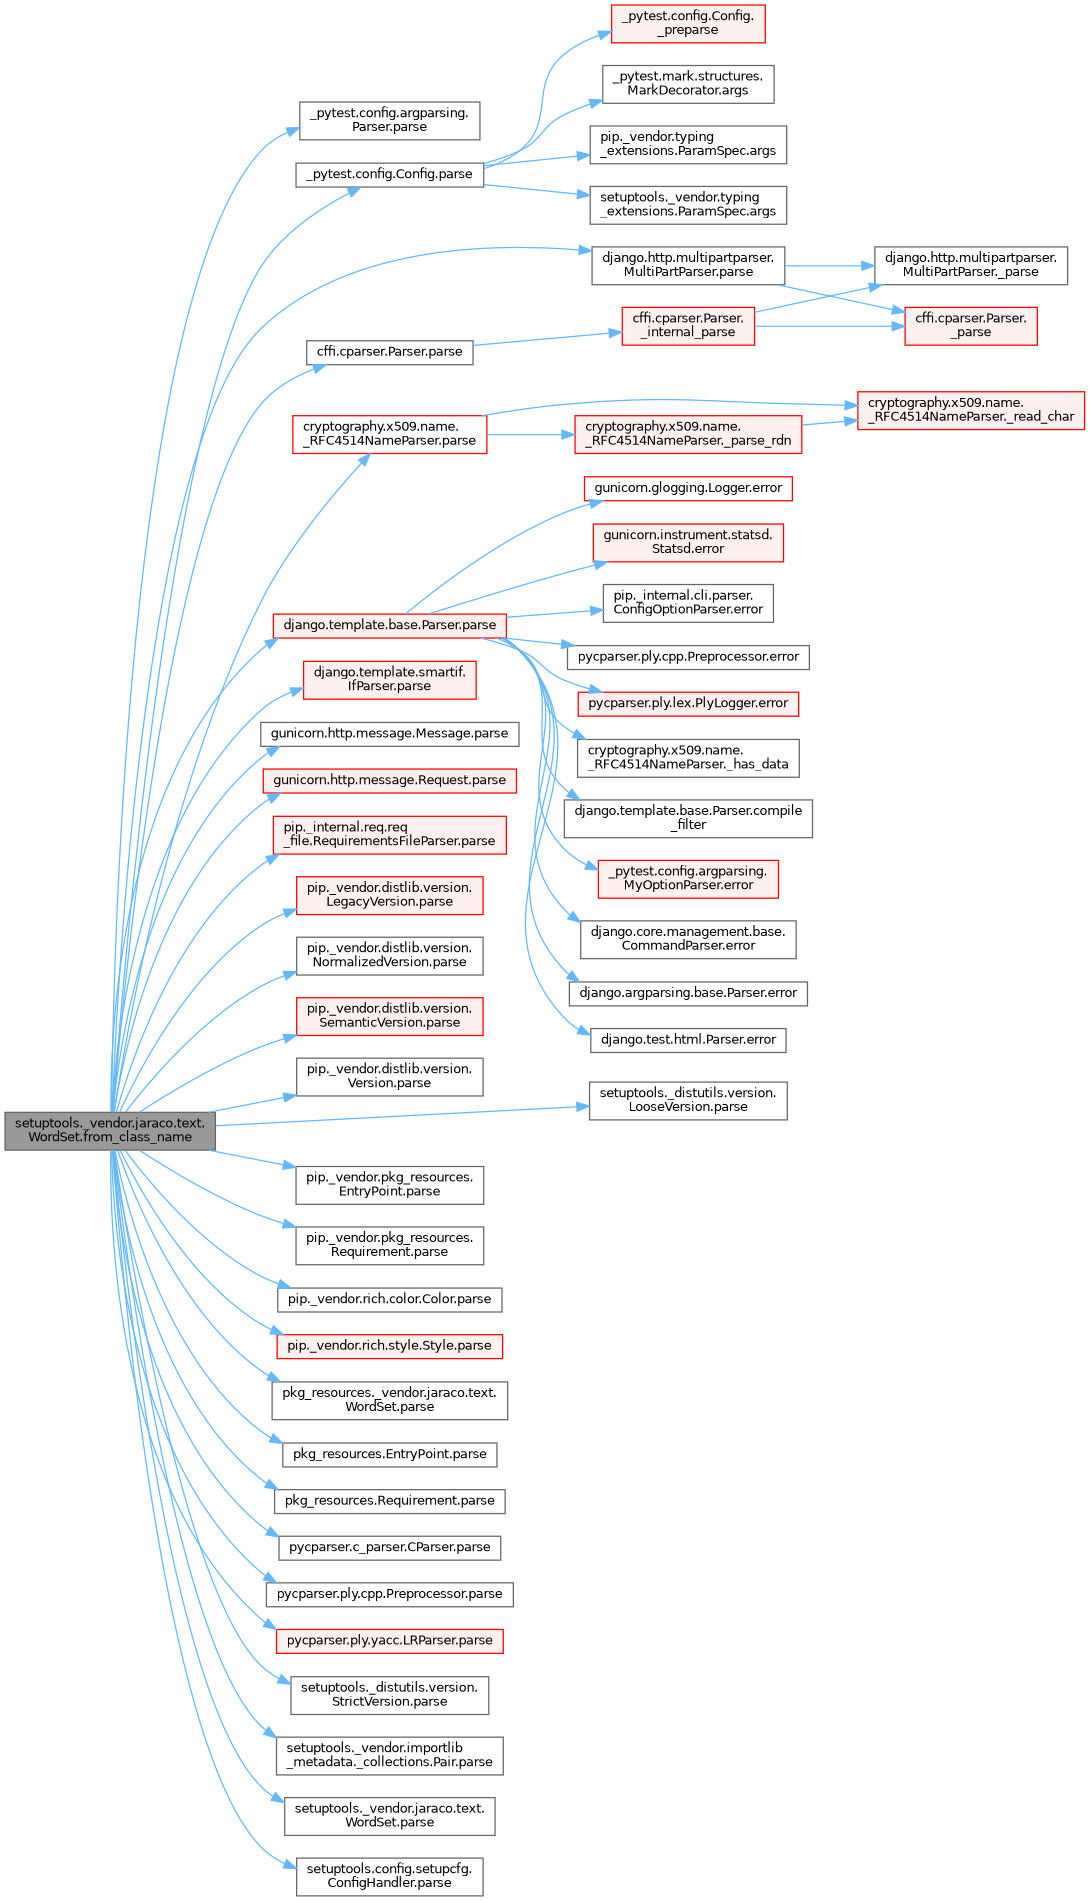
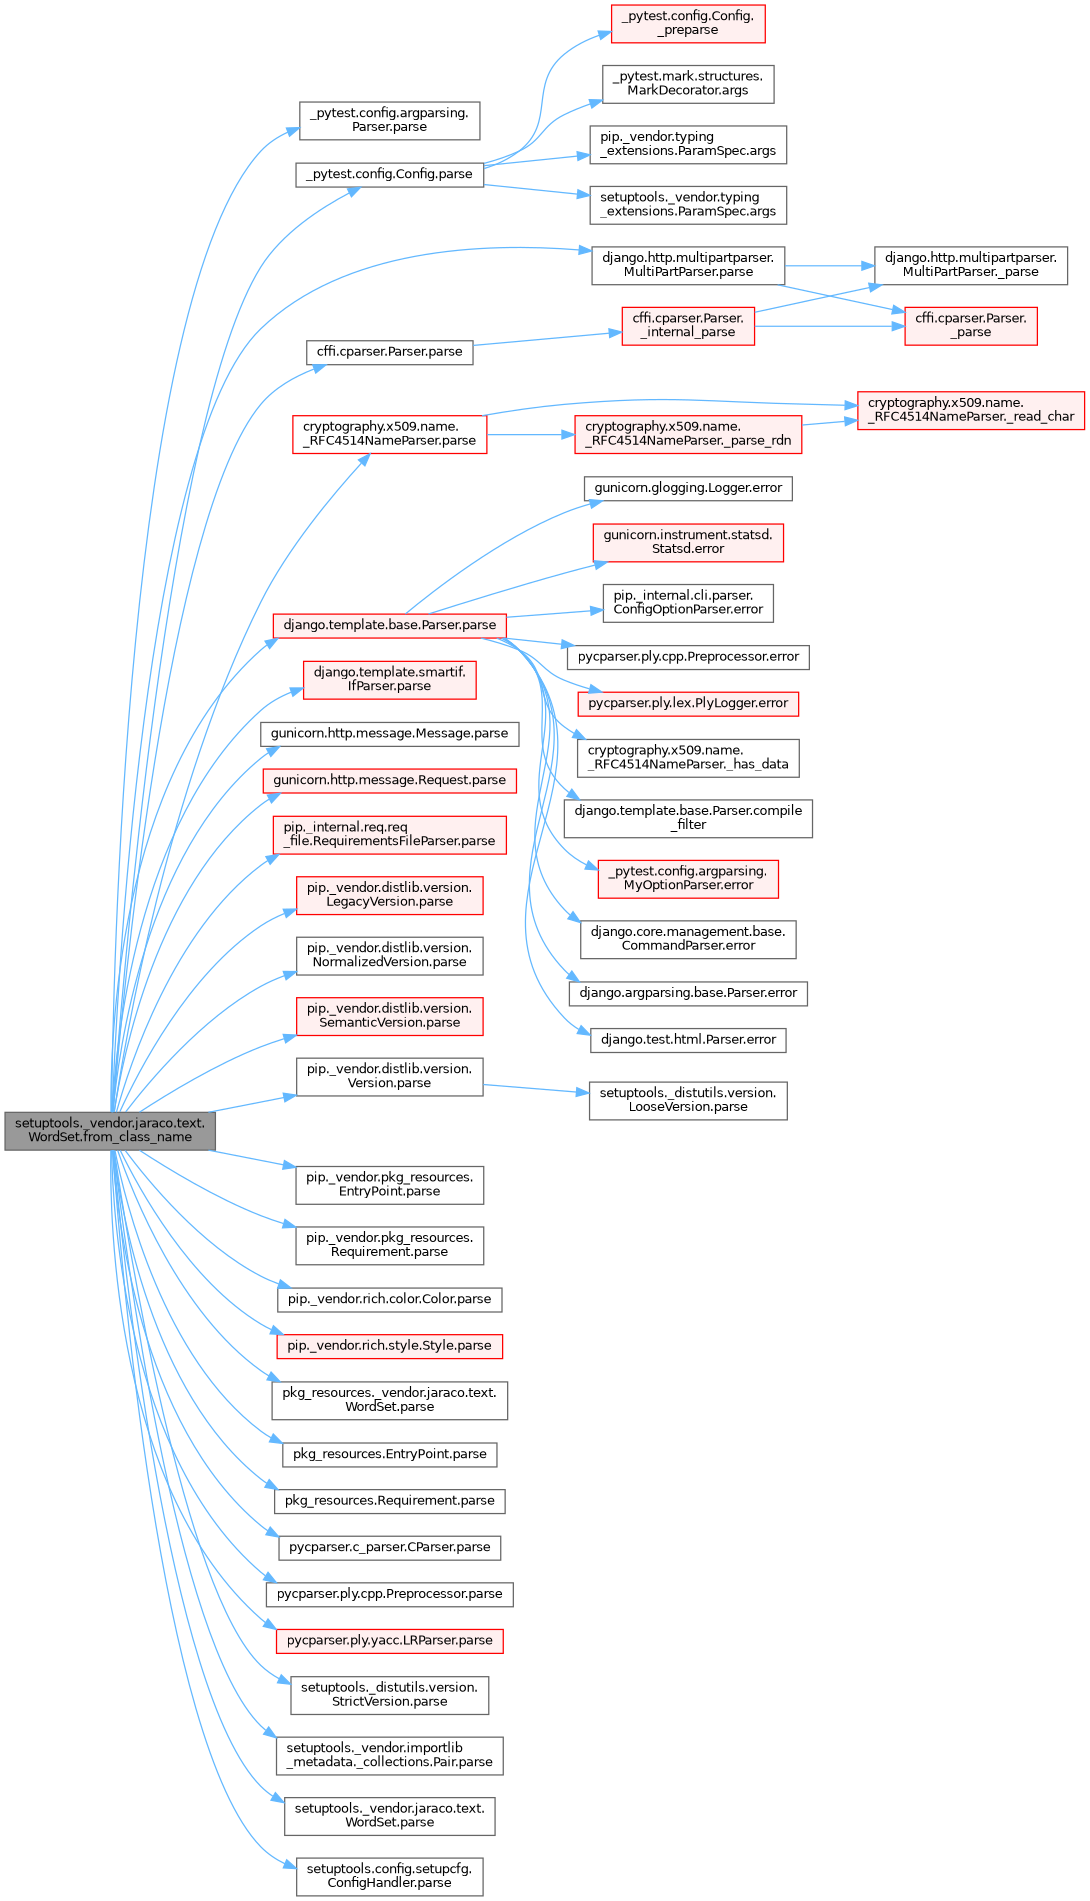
node "gunicorn.glogging.Logger.error": color red -> grey40
edge "setuptools._vendor.jaraco.text. WordSet.from_class_name" -> "setuptools._distutils.version. LooseVersion.parse": now "pip._vendor.distlib.version. Version.parse" -> "setuptools._distutils.version. LooseVersion.parse"
